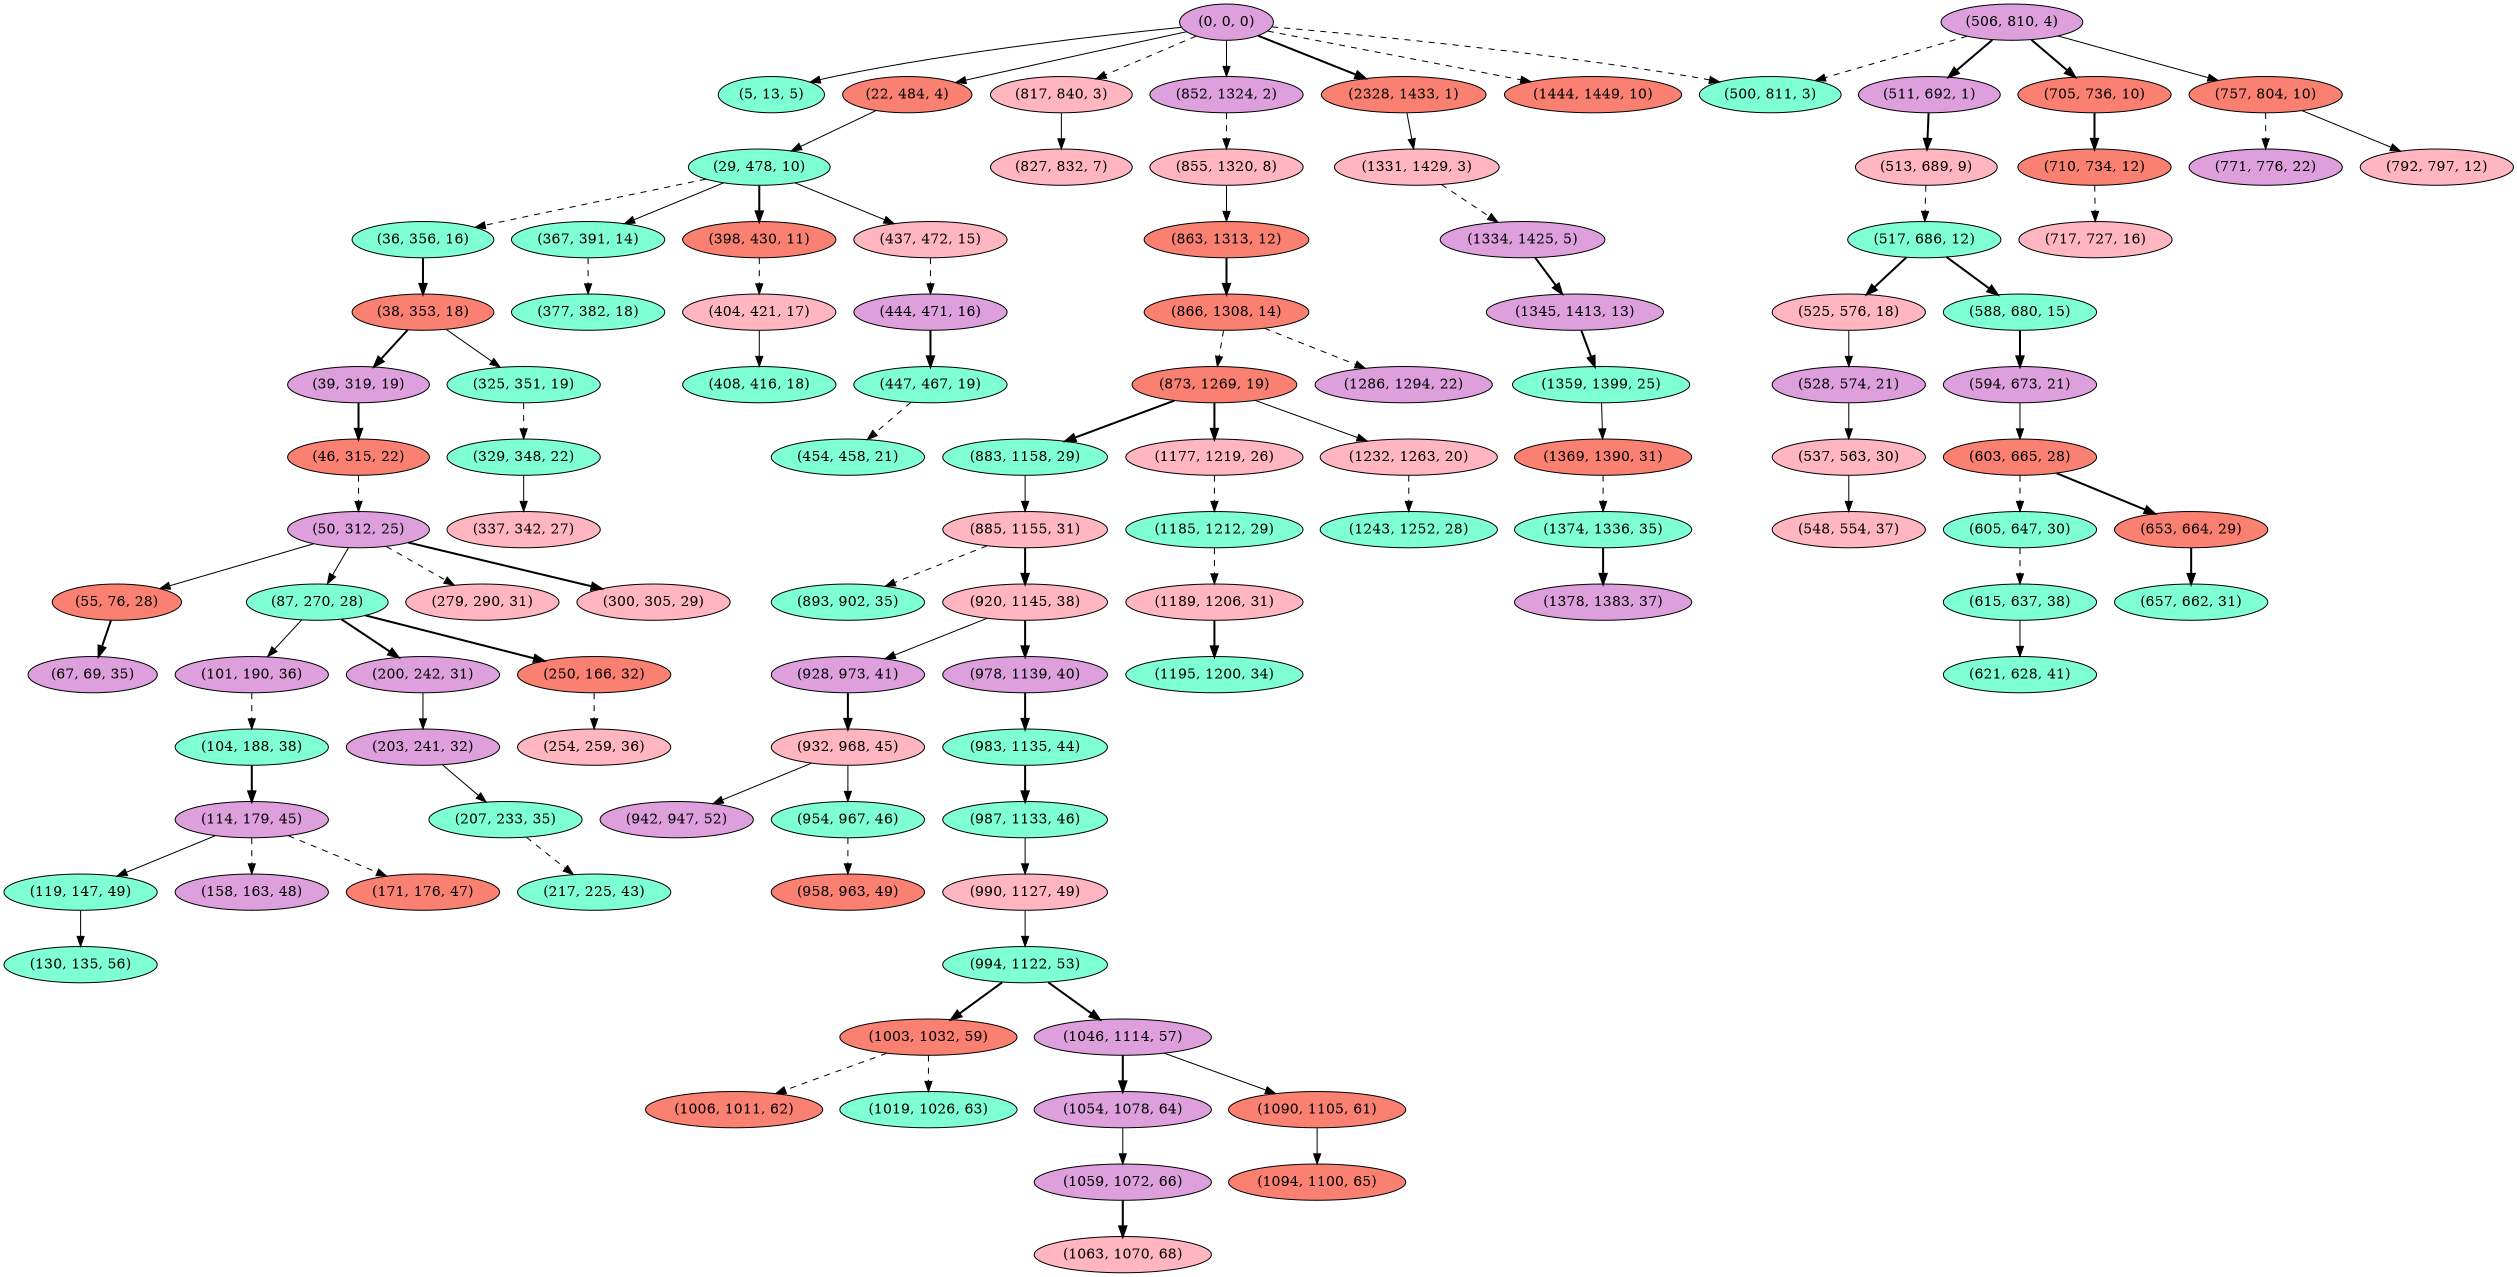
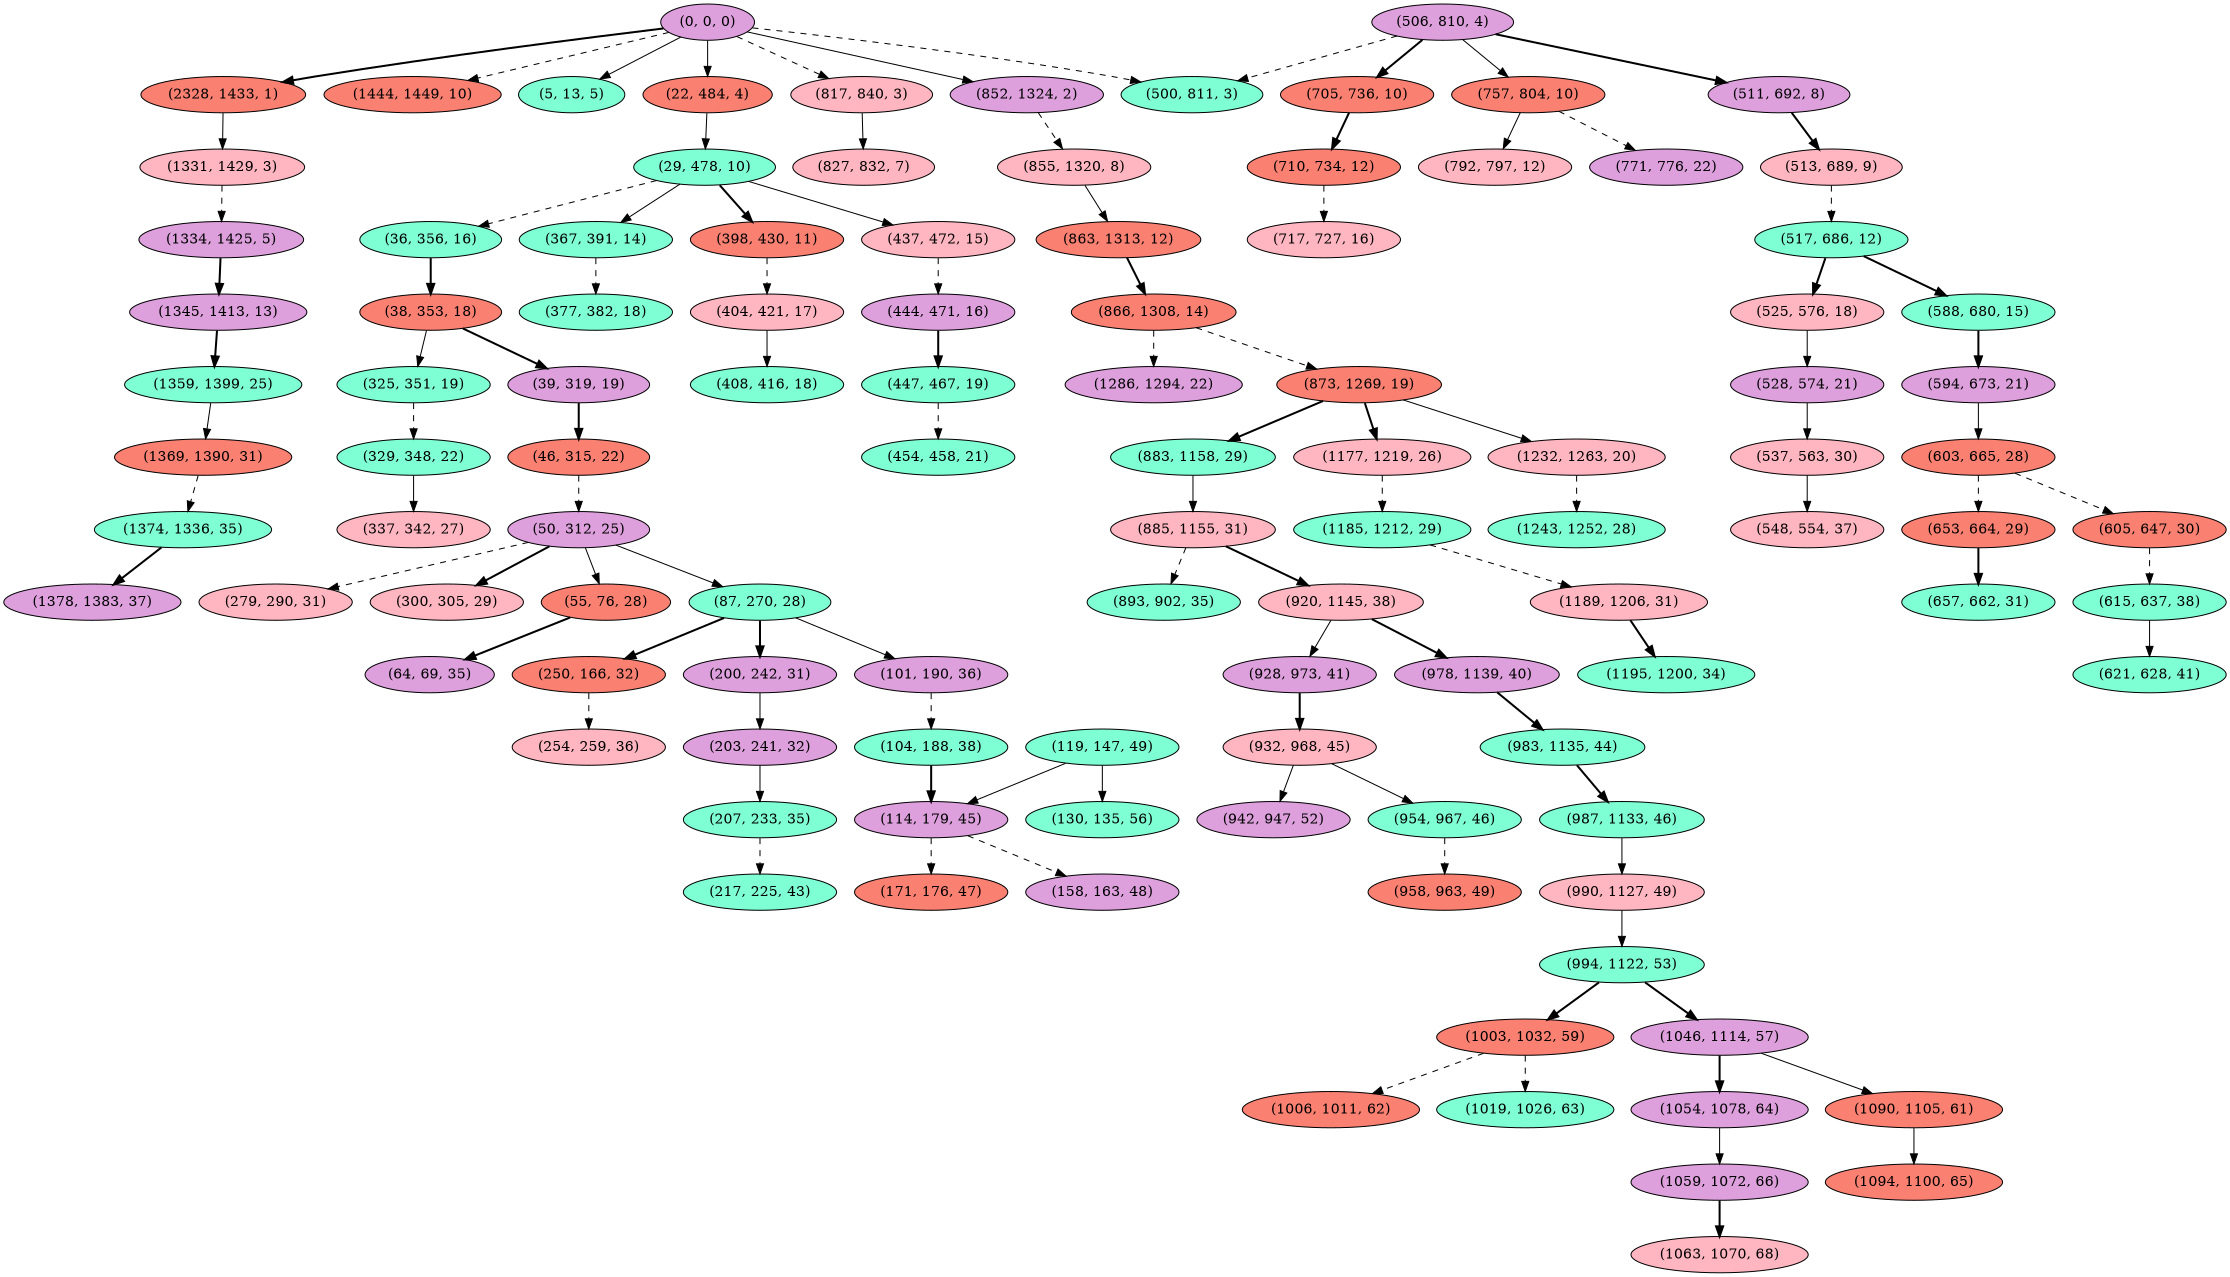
node "(511, 692, 1)": label "(511, 692, 1)" -> "(511, 692, 8)"
edge "(603, 665, 28)" -> "(653, 664, 29)": style bold -> dashed
node "(605, 647, 30)": fillcolor aquamarine -> salmon
node "(67, 69, 35)": label "(67, 69, 35)" -> "(64, 69, 35)"
edge "(114, 179, 45)" -> "(119, 147, 49)": reversed
